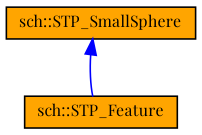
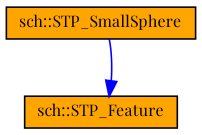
edge "sch::STP_Feature" -> "sch::STP_SmallSphere": reversed
